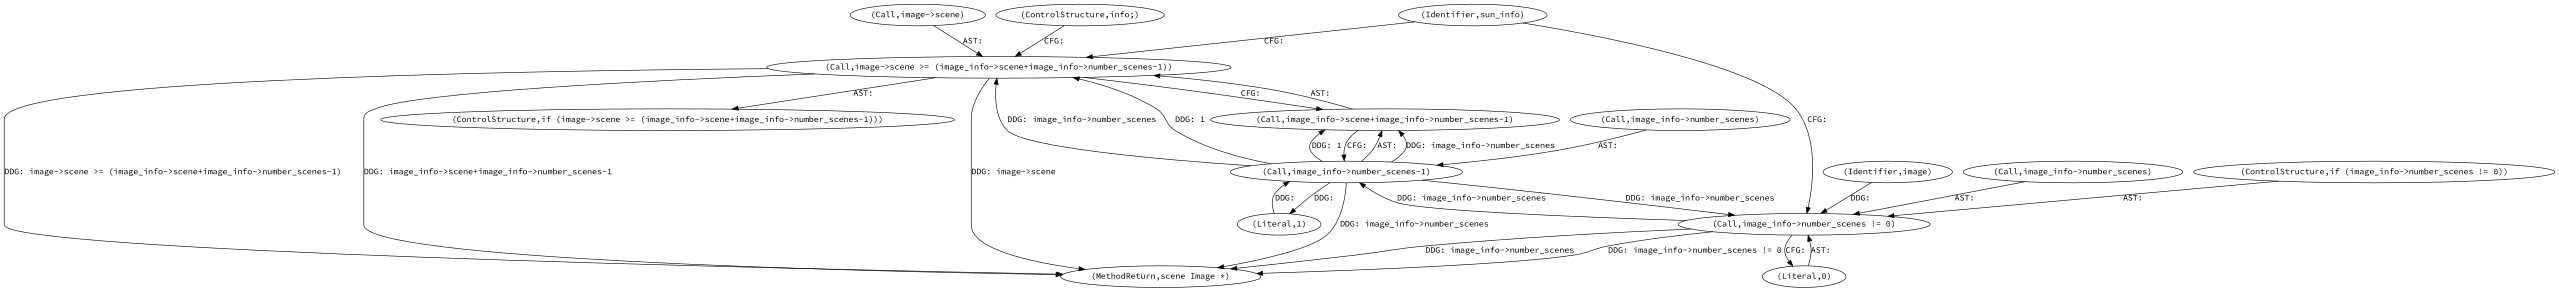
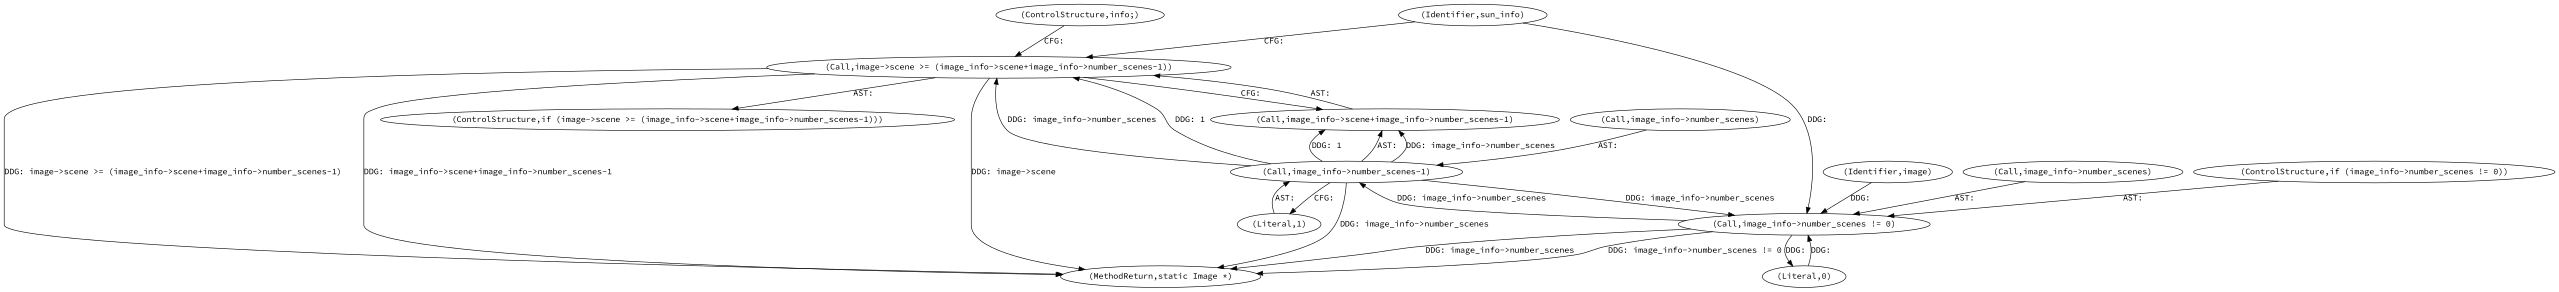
node "(Call,image->scene)": removed
edge "(Identifier,sun_info)" -> "(Call,image_info->number_scenes != 0)": label "CFG: " -> "DDG: "
edge "(Call,image_info->scene+image_info->number_scenes-1)" -> "(Call,image_info->number_scenes-1)": removed, label "CFG:"
edge "(Literal,1)" -> "(Call,image_info->number_scenes-1)": label "DDG: " -> "AST: "
edge "(Call,image_info->number_scenes-1)" -> "(Literal,1)": label "DDG: " -> "CFG: "
edge "(Call,image_info->number_scenes != 0)" -> "(Literal,0)": label "CFG: " -> "DDG: "
edge "(Literal,0)" -> "(Call,image_info->number_scenes != 0)": label "AST: " -> "DDG: "
node "(MethodReturn,scene Image *)": label "(MethodReturn,scene Image *)" -> "(MethodReturn,static Image *)"
